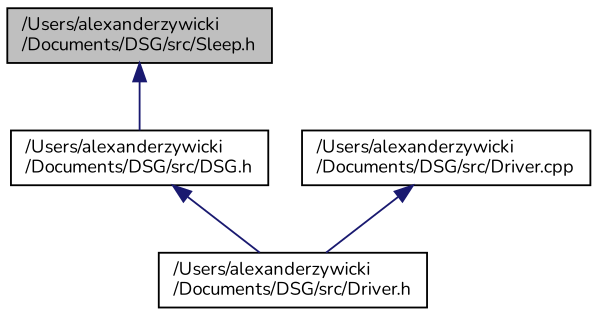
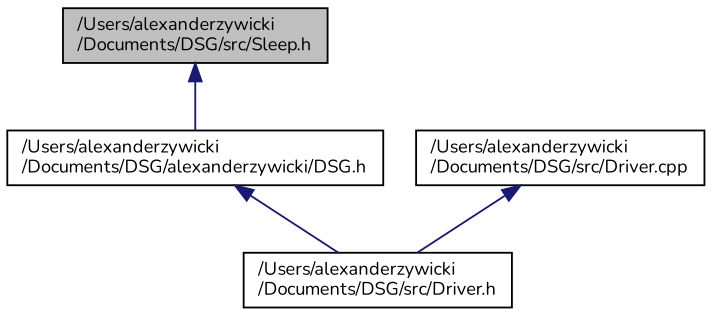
node "/Users/alexanderzywicki /Documents/DSG/src/DSG.h": label "/Users/alexanderzywicki /Documents/DSG/src/DSG.h" -> "/Users/alexanderzywicki /Documents/DSG/alexanderzywicki/DSG.h"
